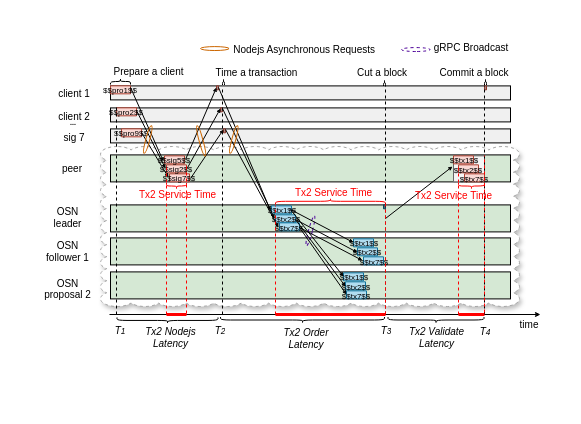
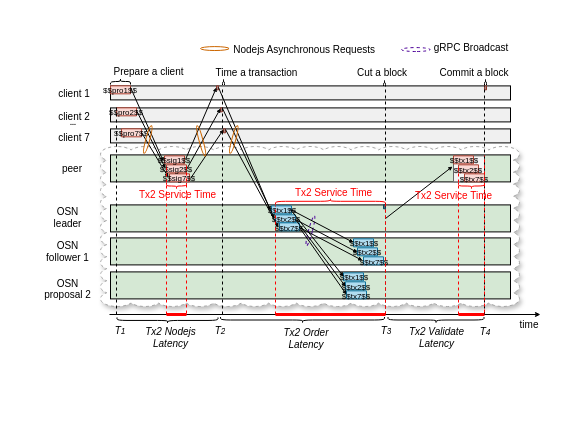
node "$$pro9$$": label "$$pro9$$" -> "$$pro7$$"
node "sig 7": label "sig 7" -> "client 7"
node "$$sig5$$": label "$$sig5$$" -> "$$sig1$$"
